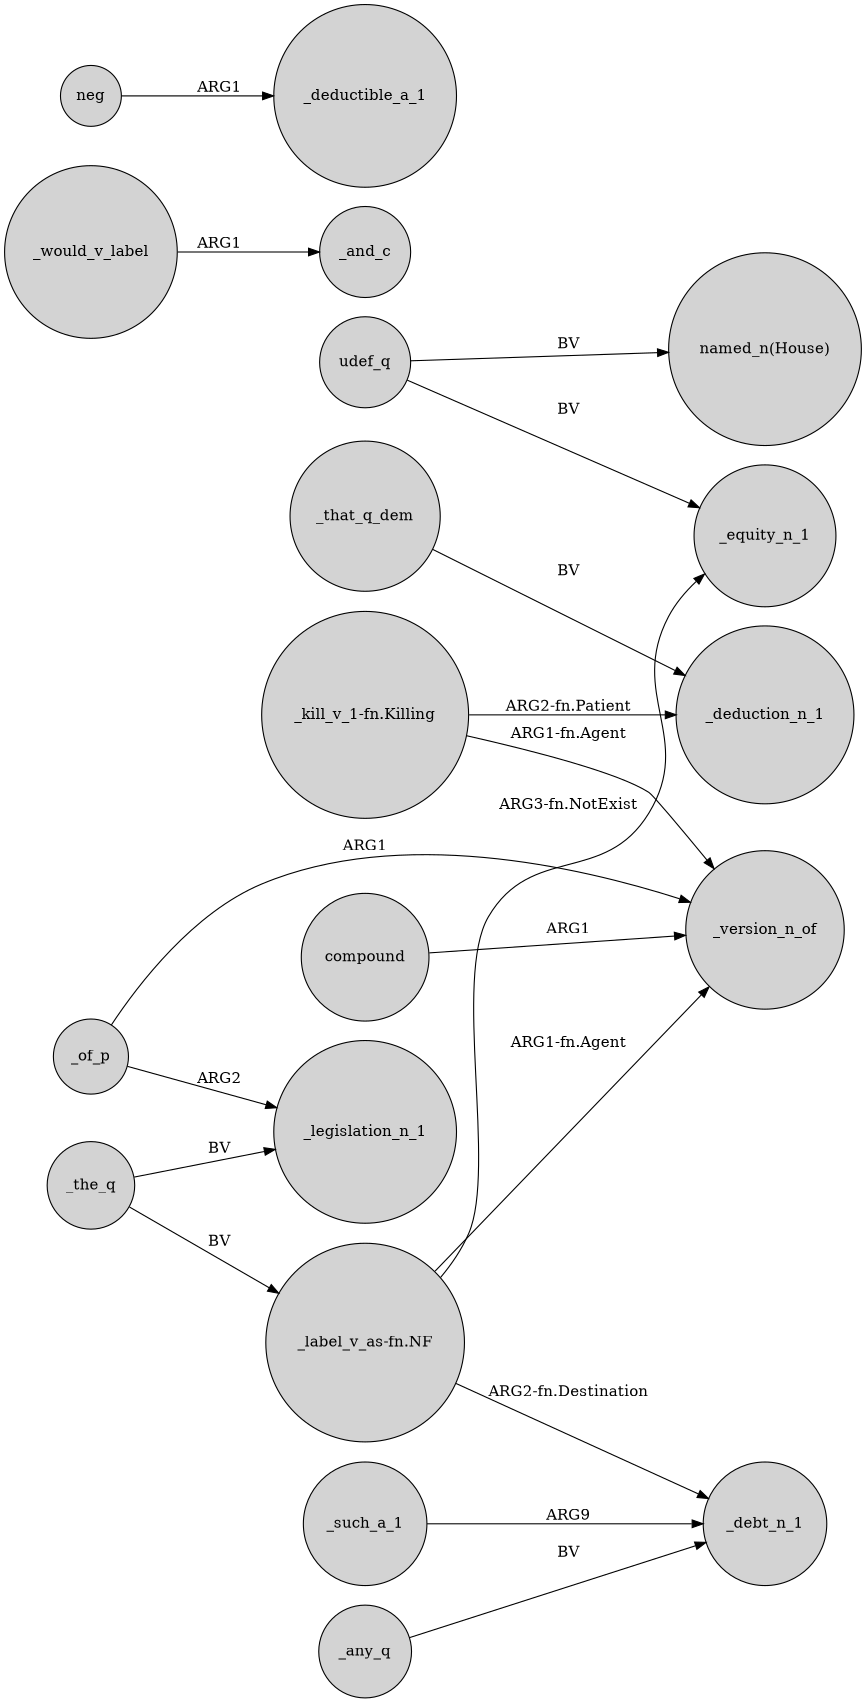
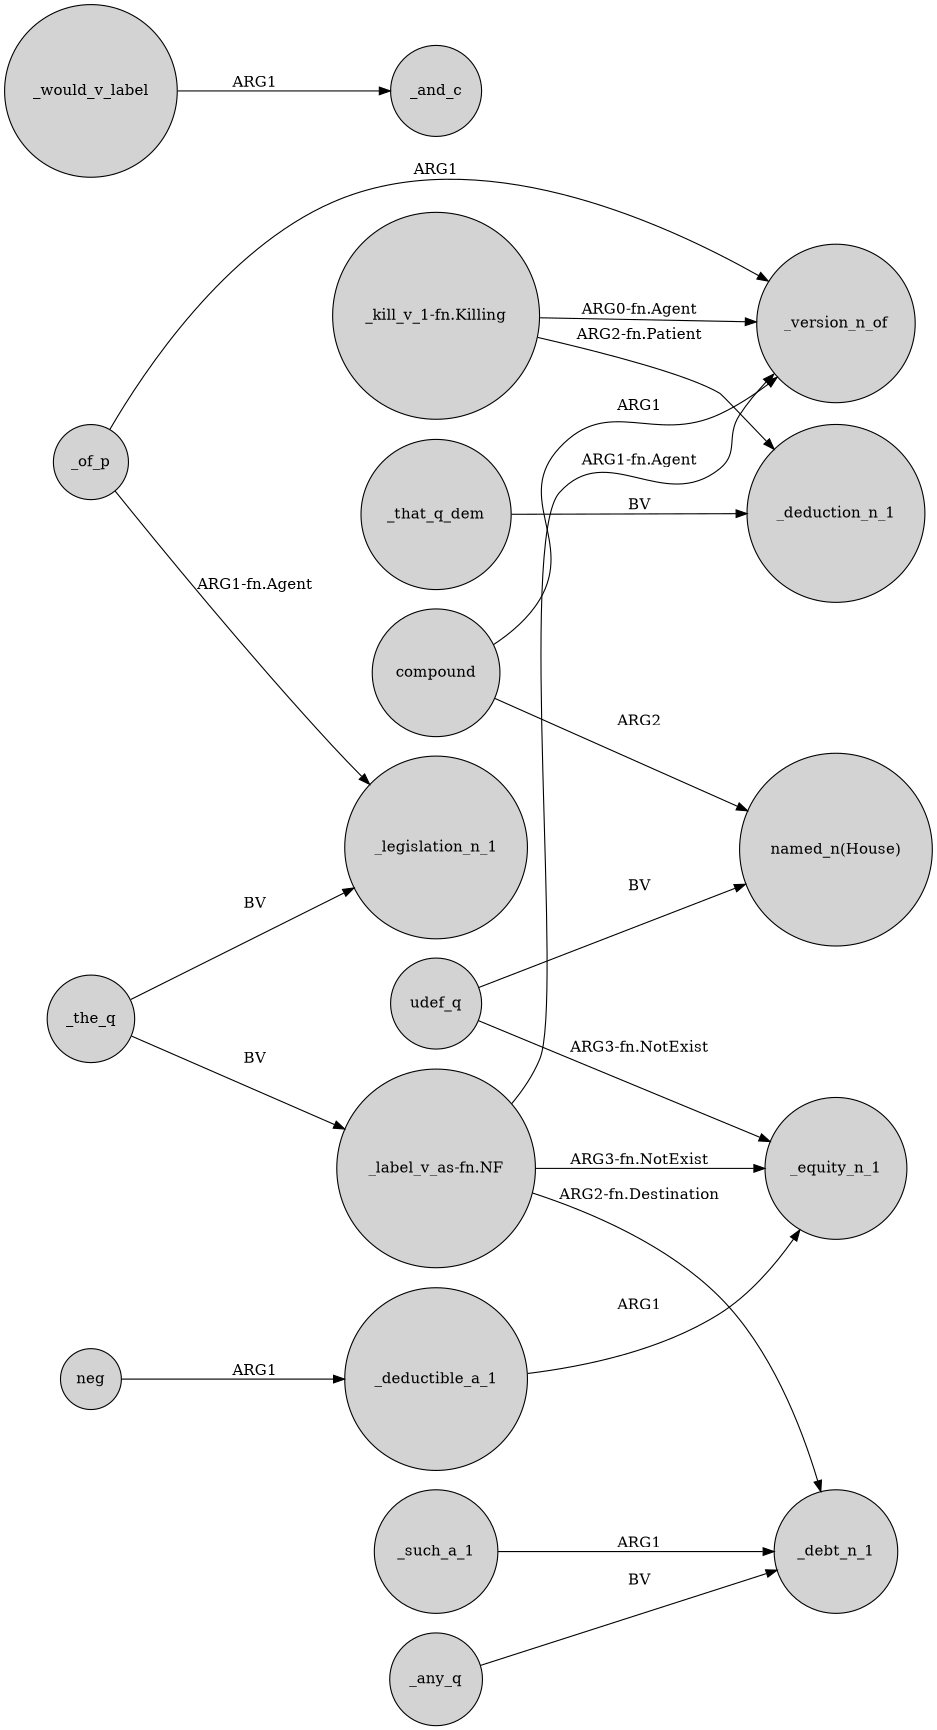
edge "udef_q" -> "_equity_n_1": label "BV" -> "ARG3-fn.NotExist"
edge "_kill_v_1-fn.Killing" -> "_version_n_of": label "ARG1-fn.Agent" -> "ARG0-fn.Agent"
edge "compound" -> "named_n(House)": added, label "ARG2"
edge "_of_p" -> "_legislation_n_1": label "ARG2" -> "ARG1-fn.Agent"
edge "_deductible_a_1" -> "_equity_n_1": added, label "ARG1"
edge "_such_a_1" -> "_debt_n_1": label "ARG9" -> "ARG1"
